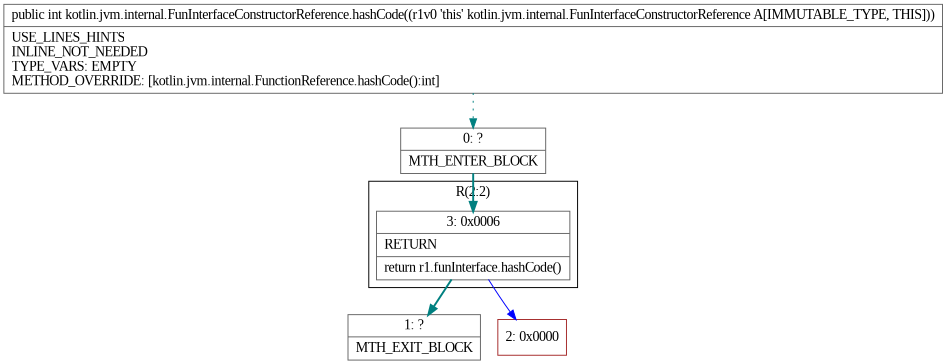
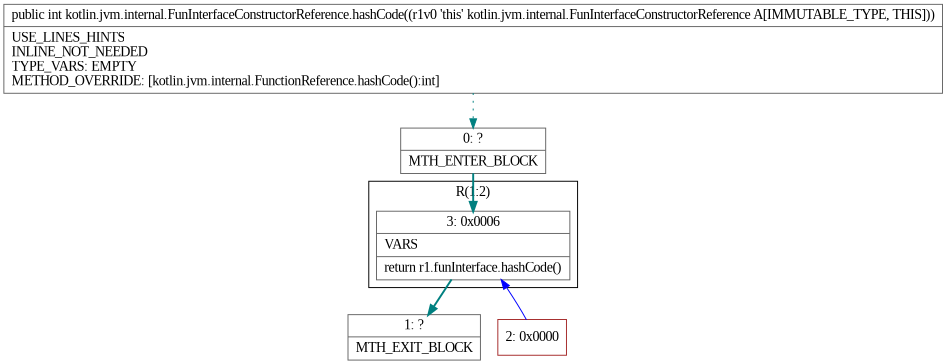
cluster "R(2:2)": label "R(2:2)" -> "R(1:2)"
node "3: 0x0006": text "RETURN" -> "VARS"
edge "3: 0x0006" -> "2: 0x0000": reversed
